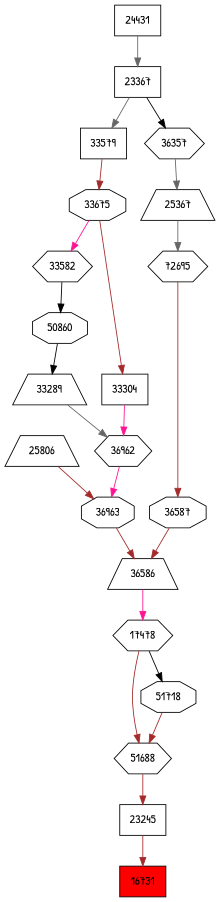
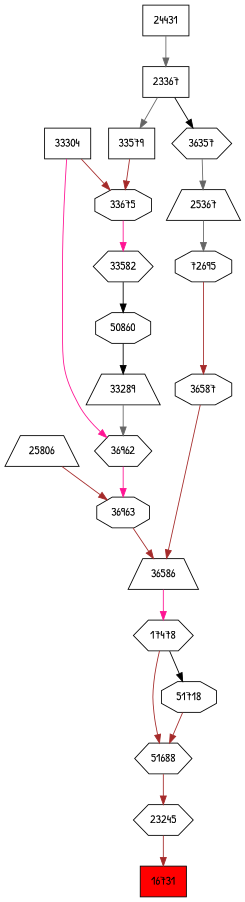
node "72695": shape hexagon -> octagon
edge "33675" -> "33304": reversed
node "23245": shape box -> hexagon
